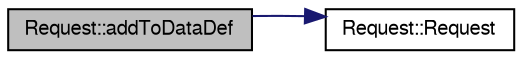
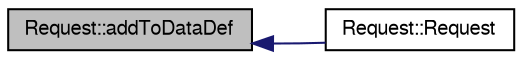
edge "Request::addToDataDef" -> "Request::Request": reversed
